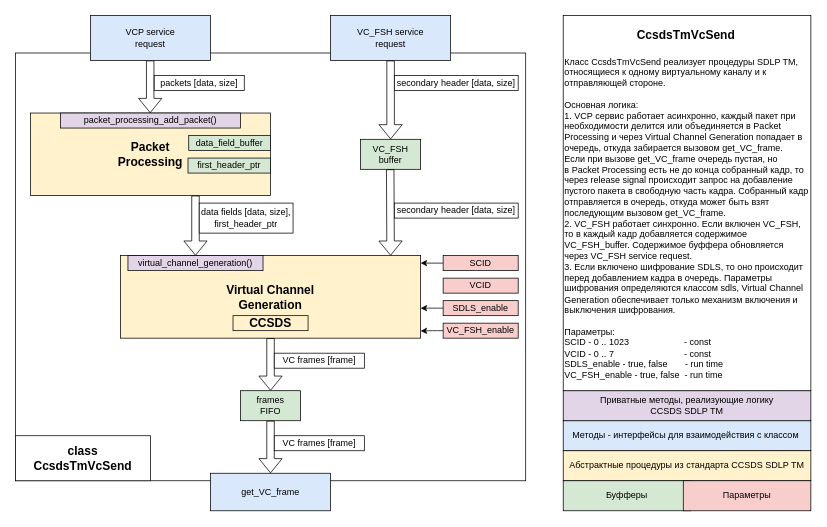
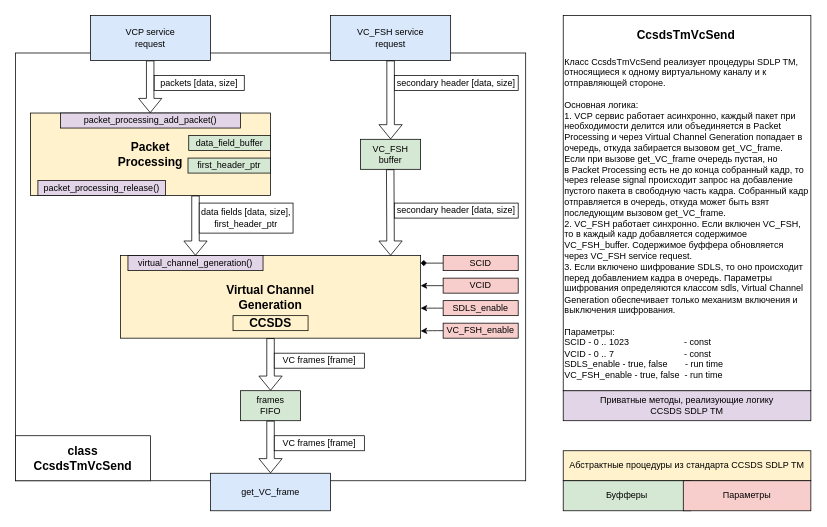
node "packet_processing_release()": added
edge "SCID" -> "Virtual Channel Generation": arrowhead classic -> diamond
edge "VCID" -> "Virtual Channel Generation": added
node "Методы - интерфейсы для взаимодействия с классом": removed
